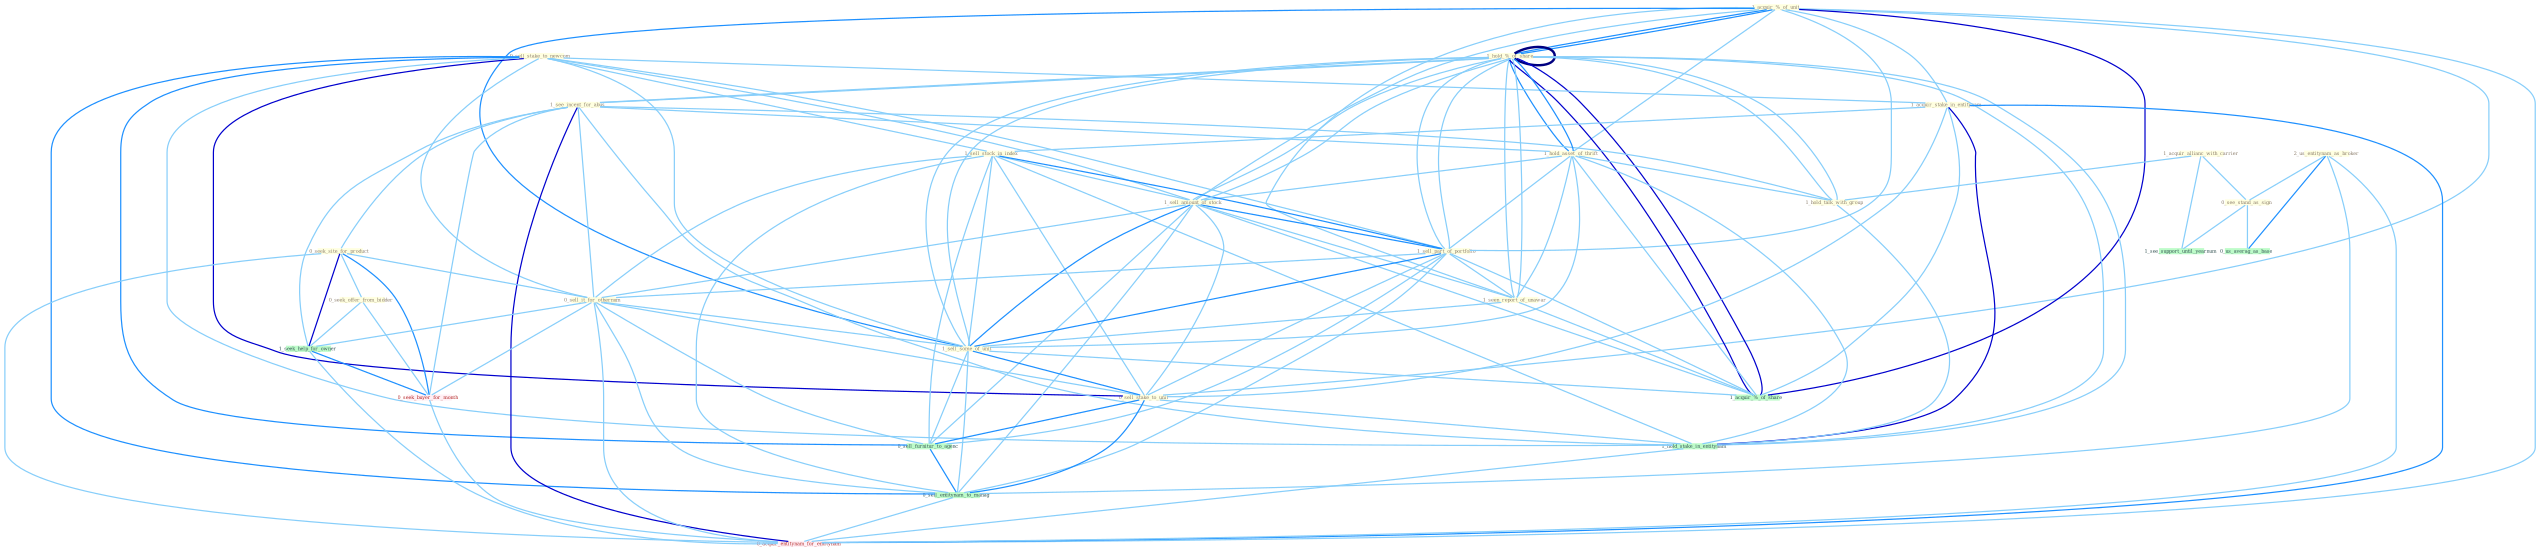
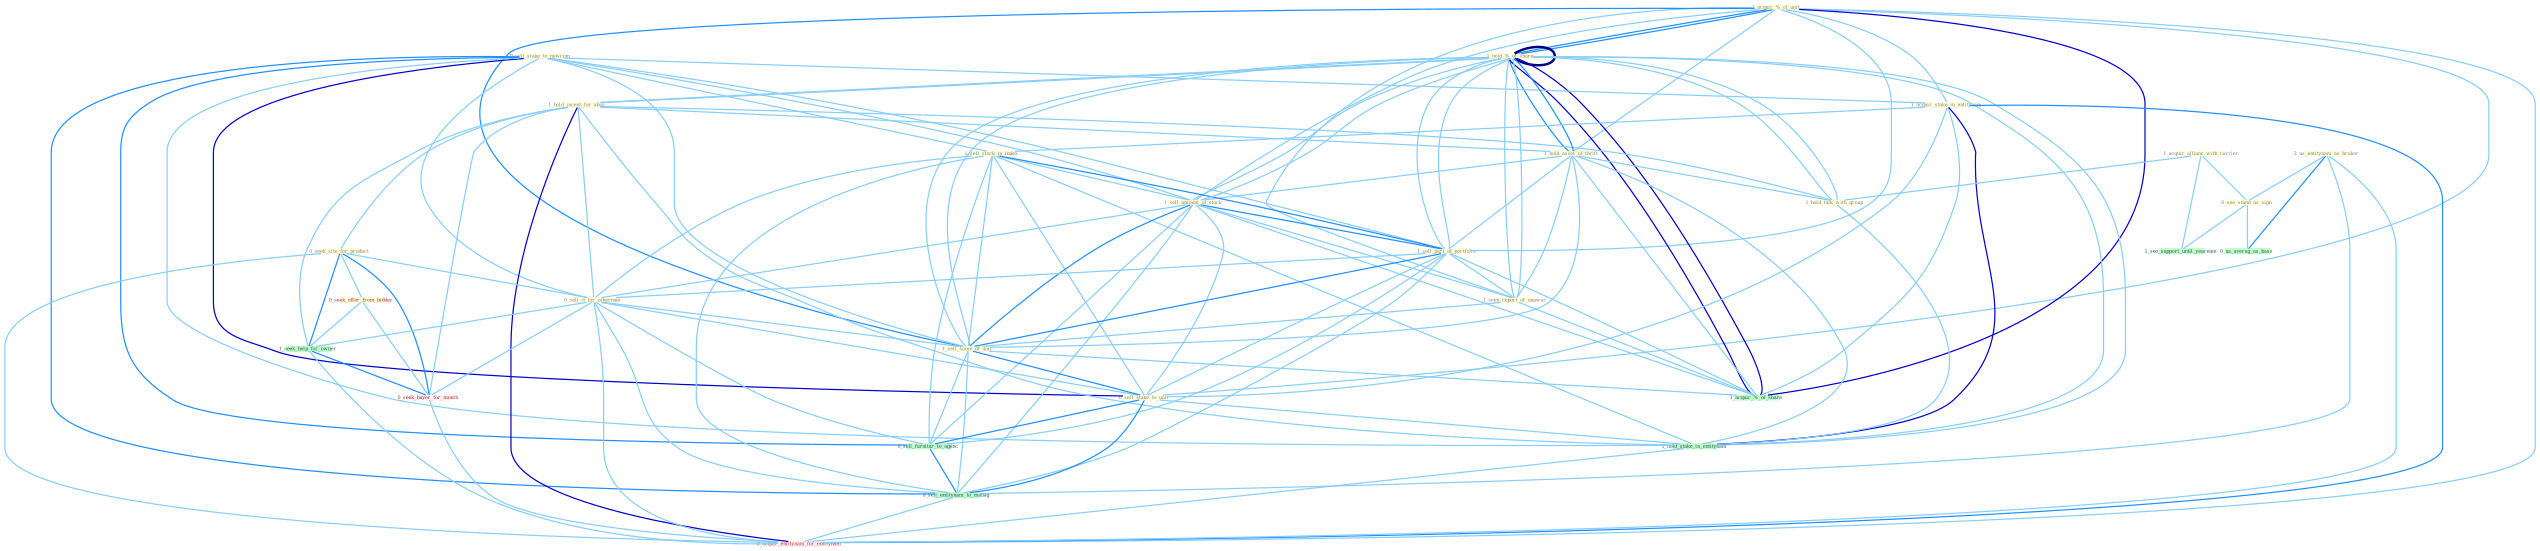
node "1_see_incent_for_abus": label "1_see_incent_for_abus" -> "1_hold_incent_for_abus"
edge "0_seek_site_for_product" -- "1_seek_help_for_owner": color #0000cd -> #1e90ff
node "0_seek_offer_from_bidder": fontcolor #8b7d6b -> #b22222
